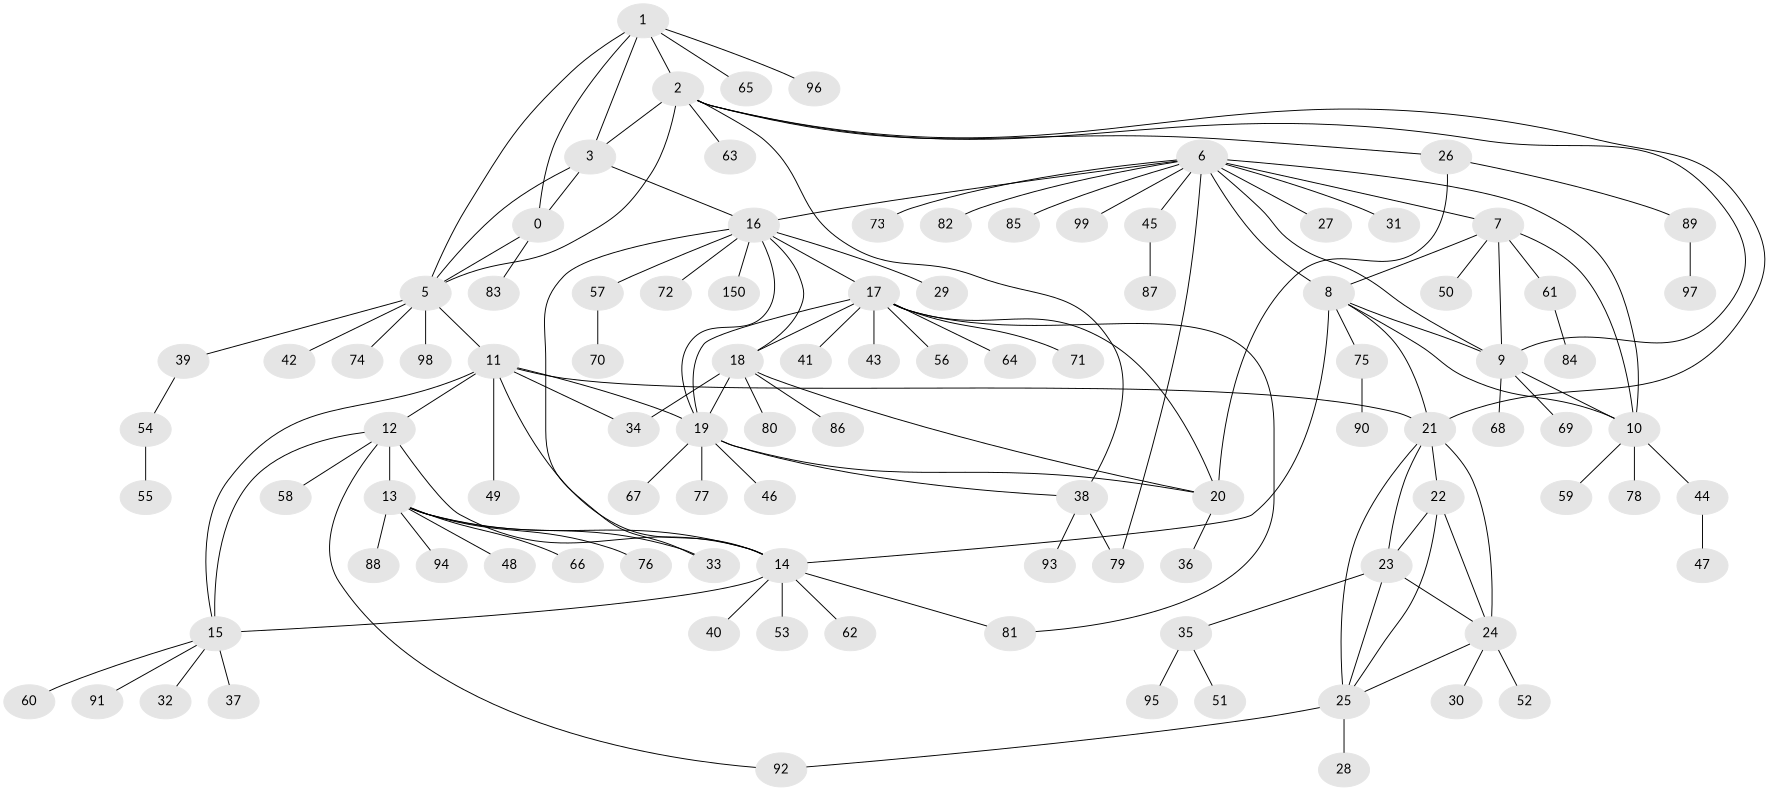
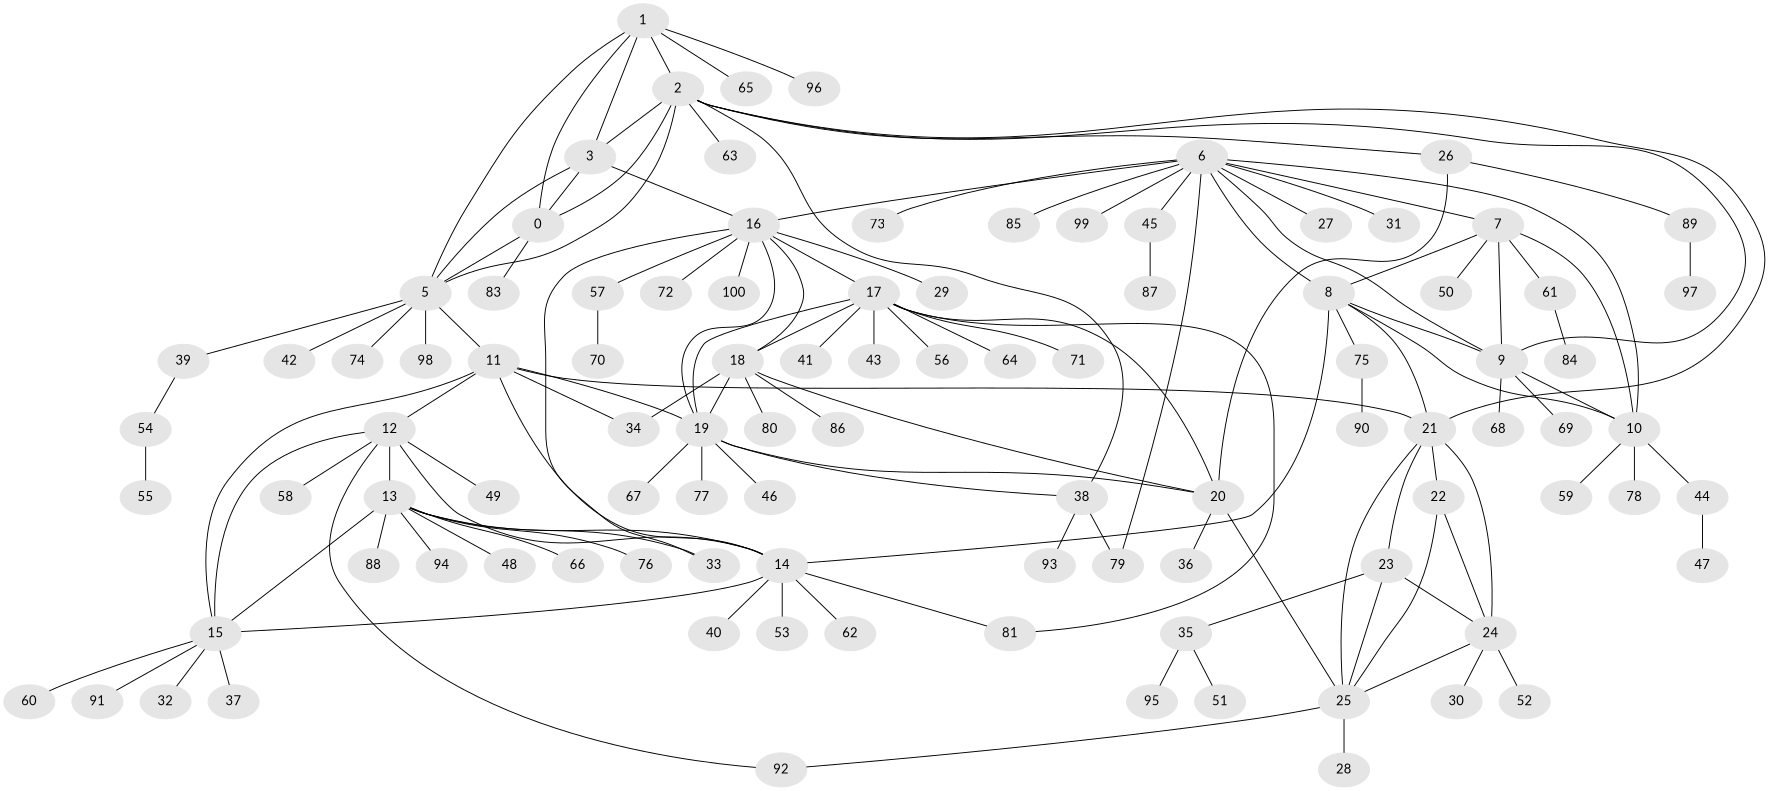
edge "2" -- "0": added
node "82": removed
node "150": label "150" -> "100"
edge "11" -- "49": now "12" -- "49"
edge "22" -- "23": removed
edge "13" -- "15": added
edge "20" -- "25": added
